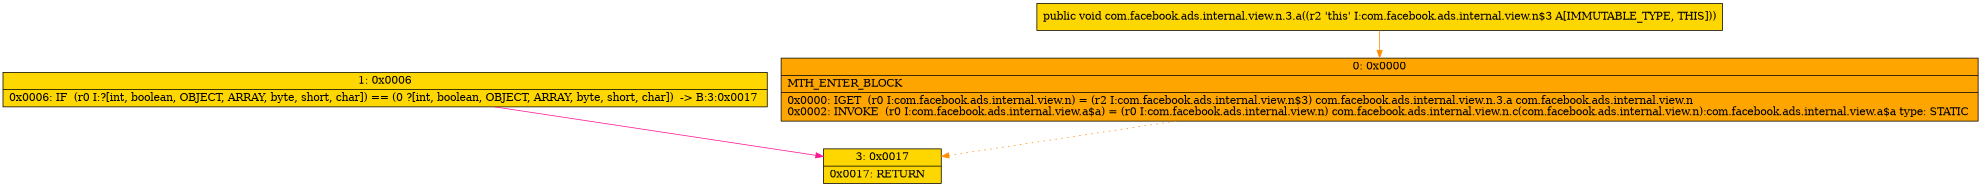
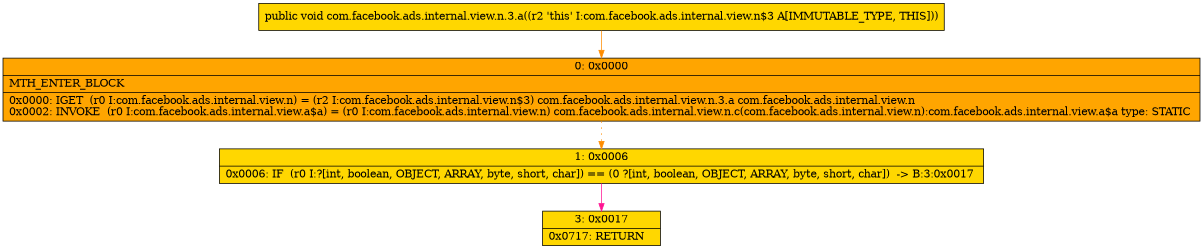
edge "0: 0x0000" -> "3: 0x0017": now "0: 0x0000" -> "1: 0x0006"
node "3: 0x0017": text "0x0017: RETURN" -> "0x0717: RETURN"
